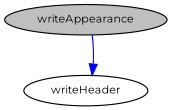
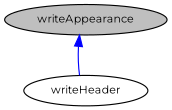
edge "writeAppearance" -> "writeHeader": reversed
